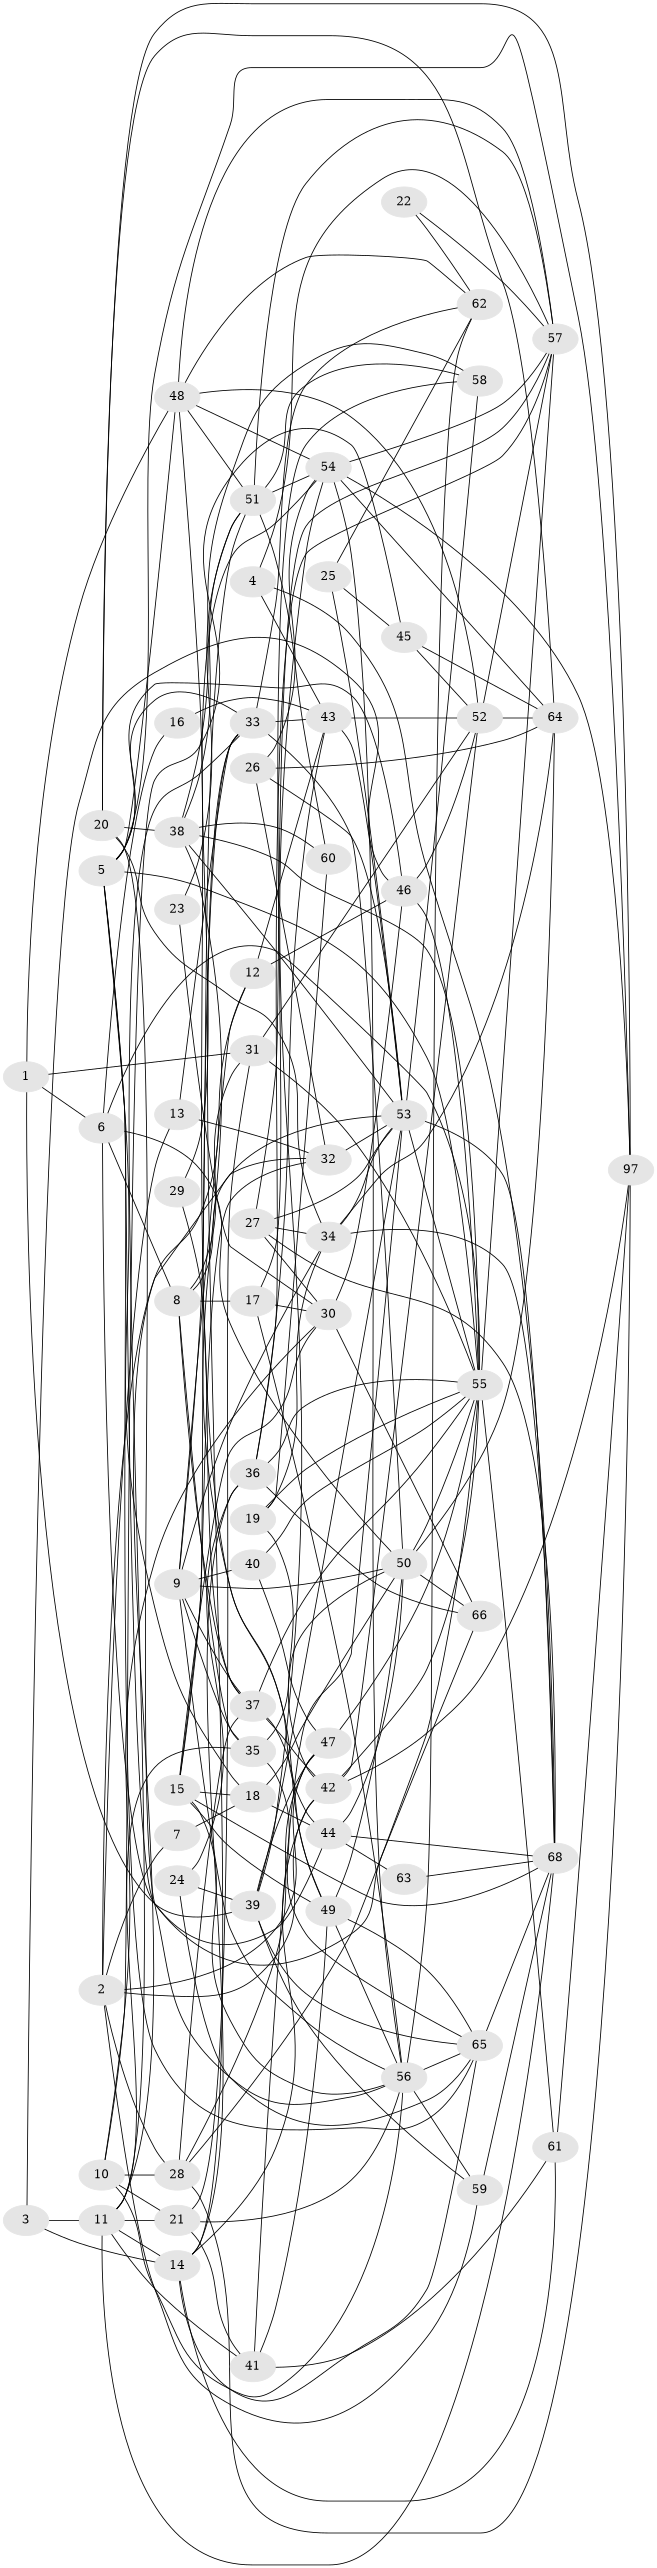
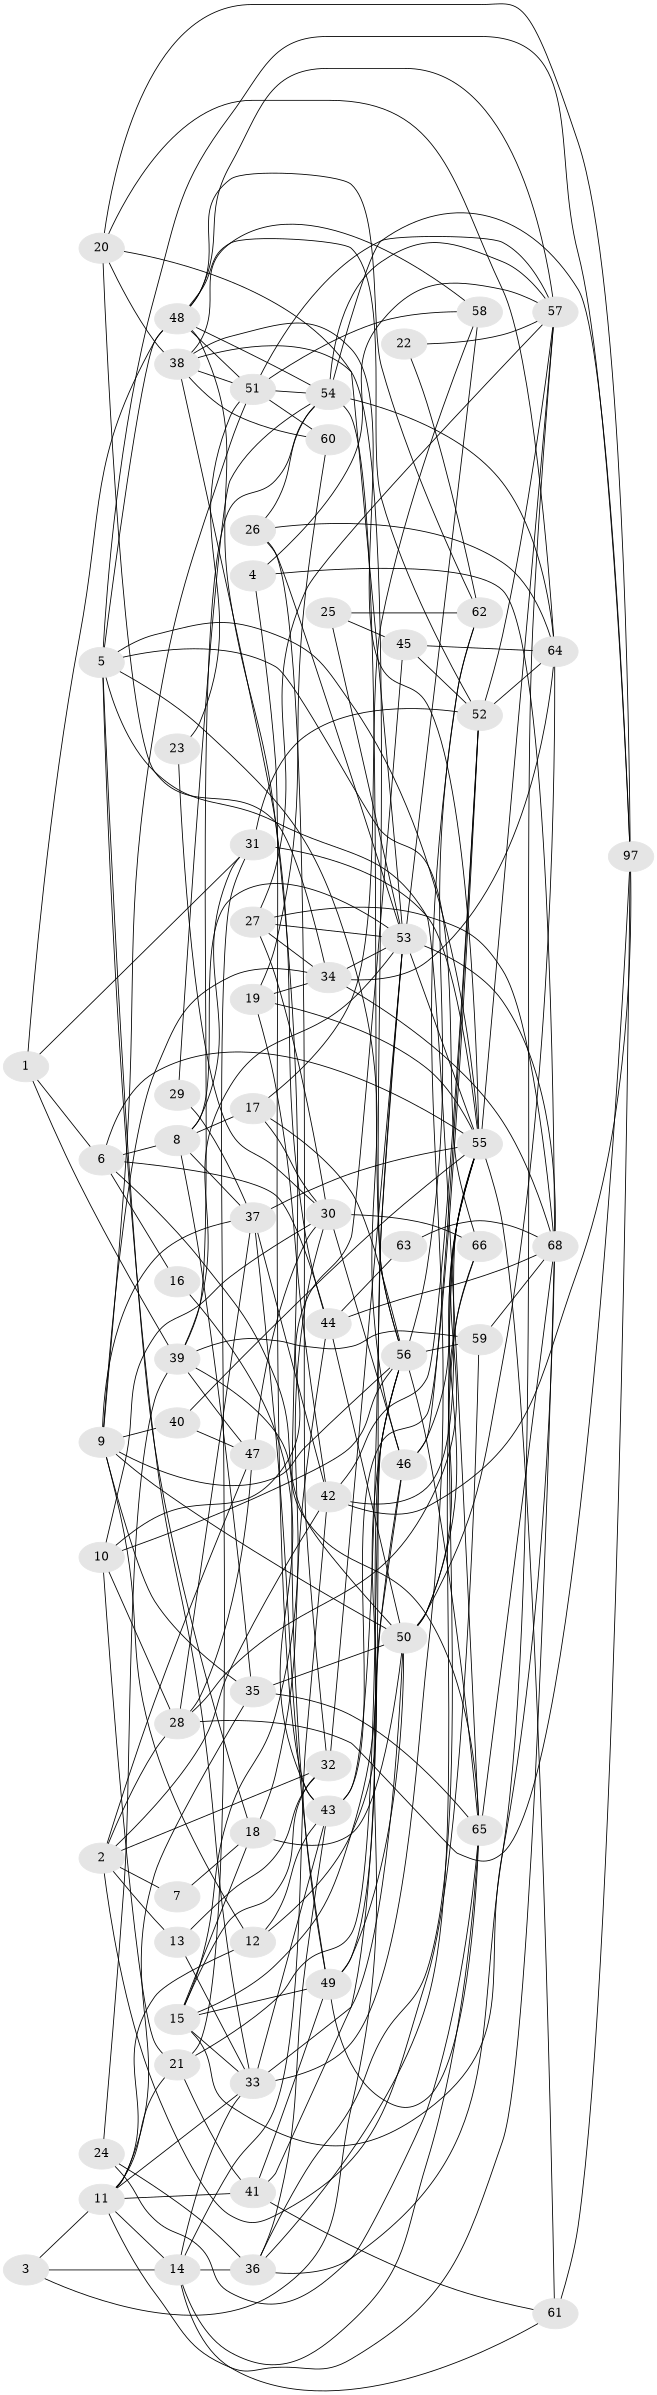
edge "55" -- "47": now "30" -- "47"
